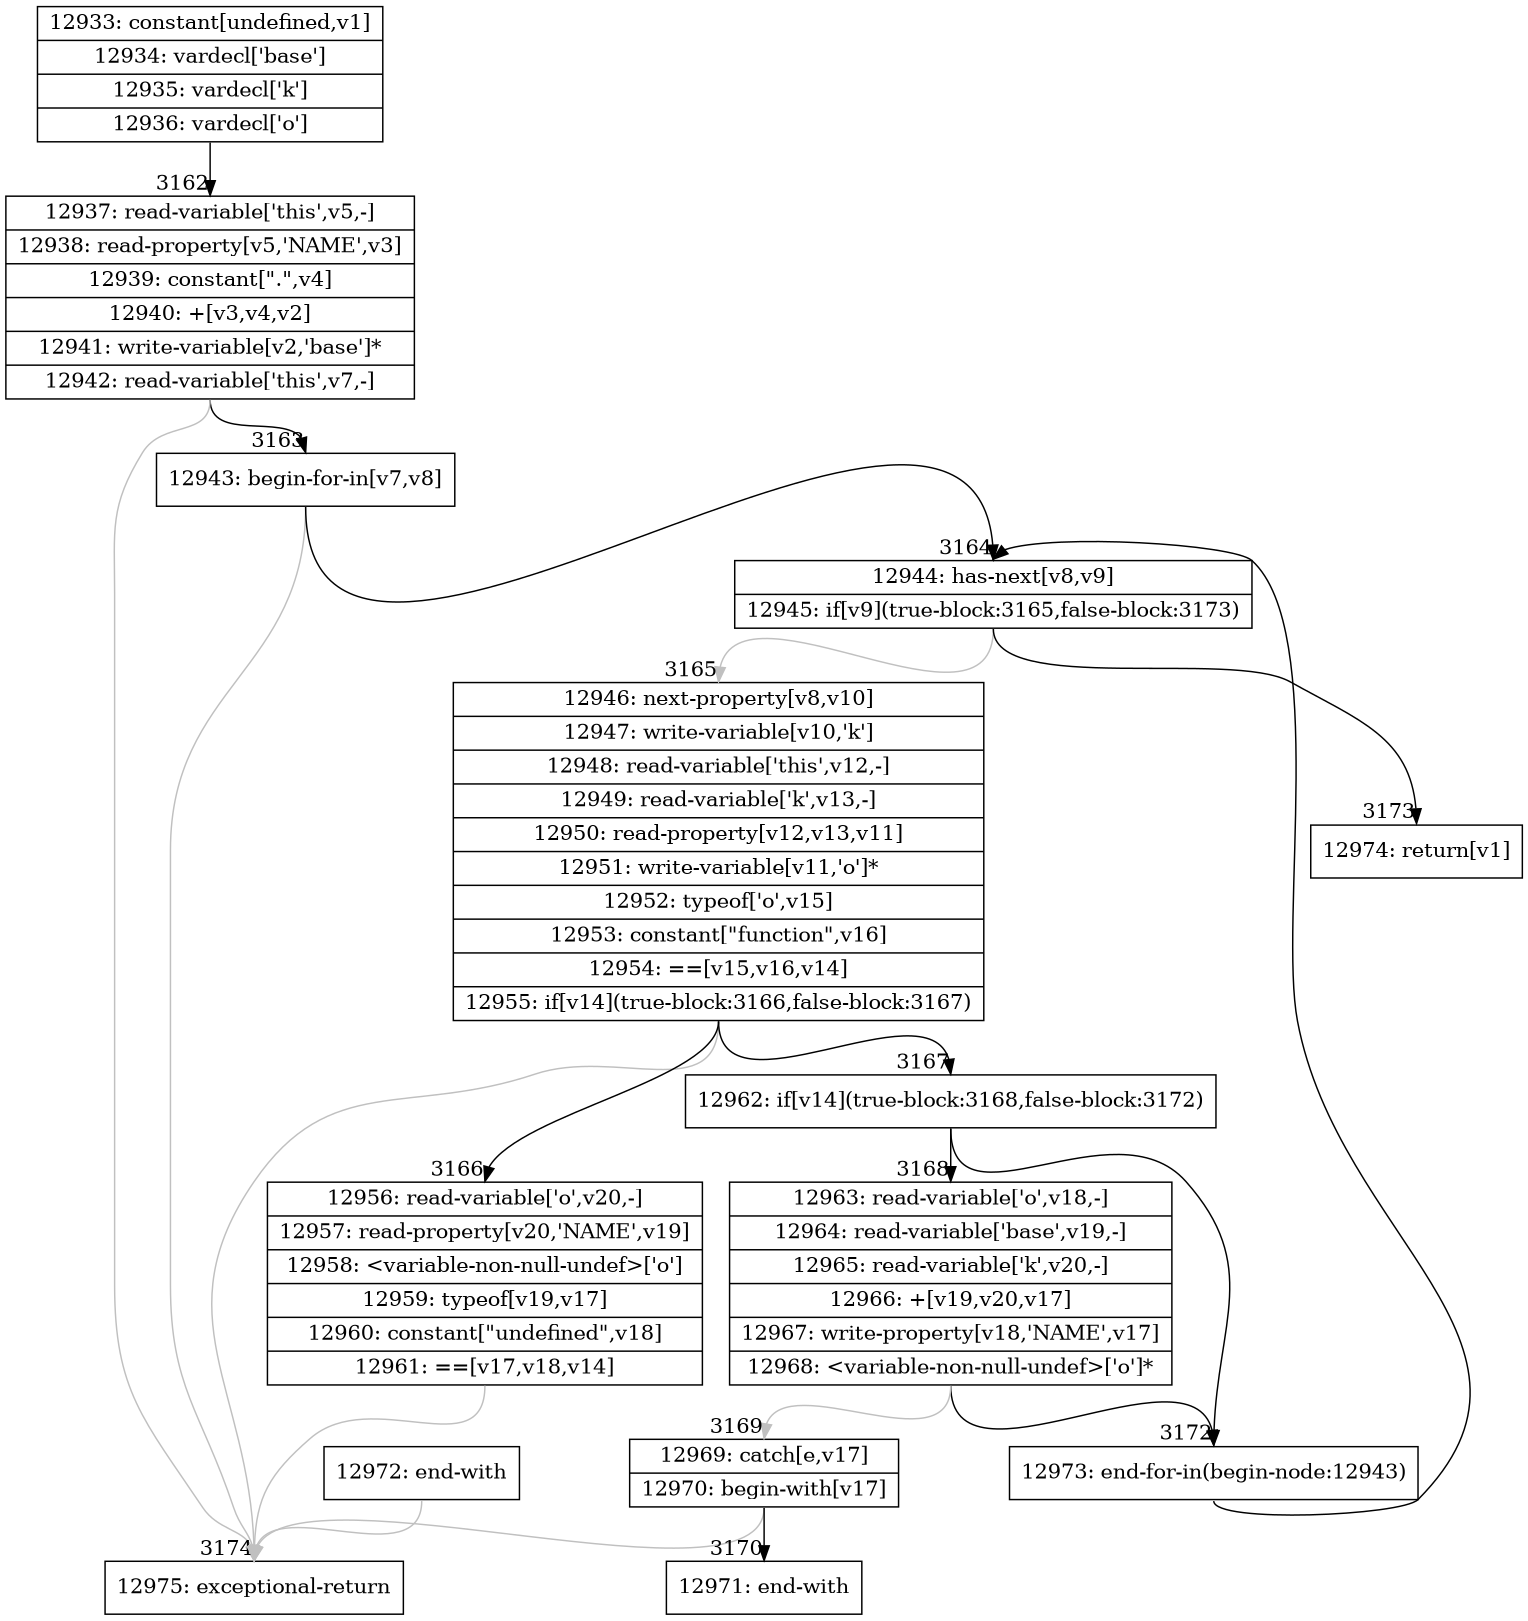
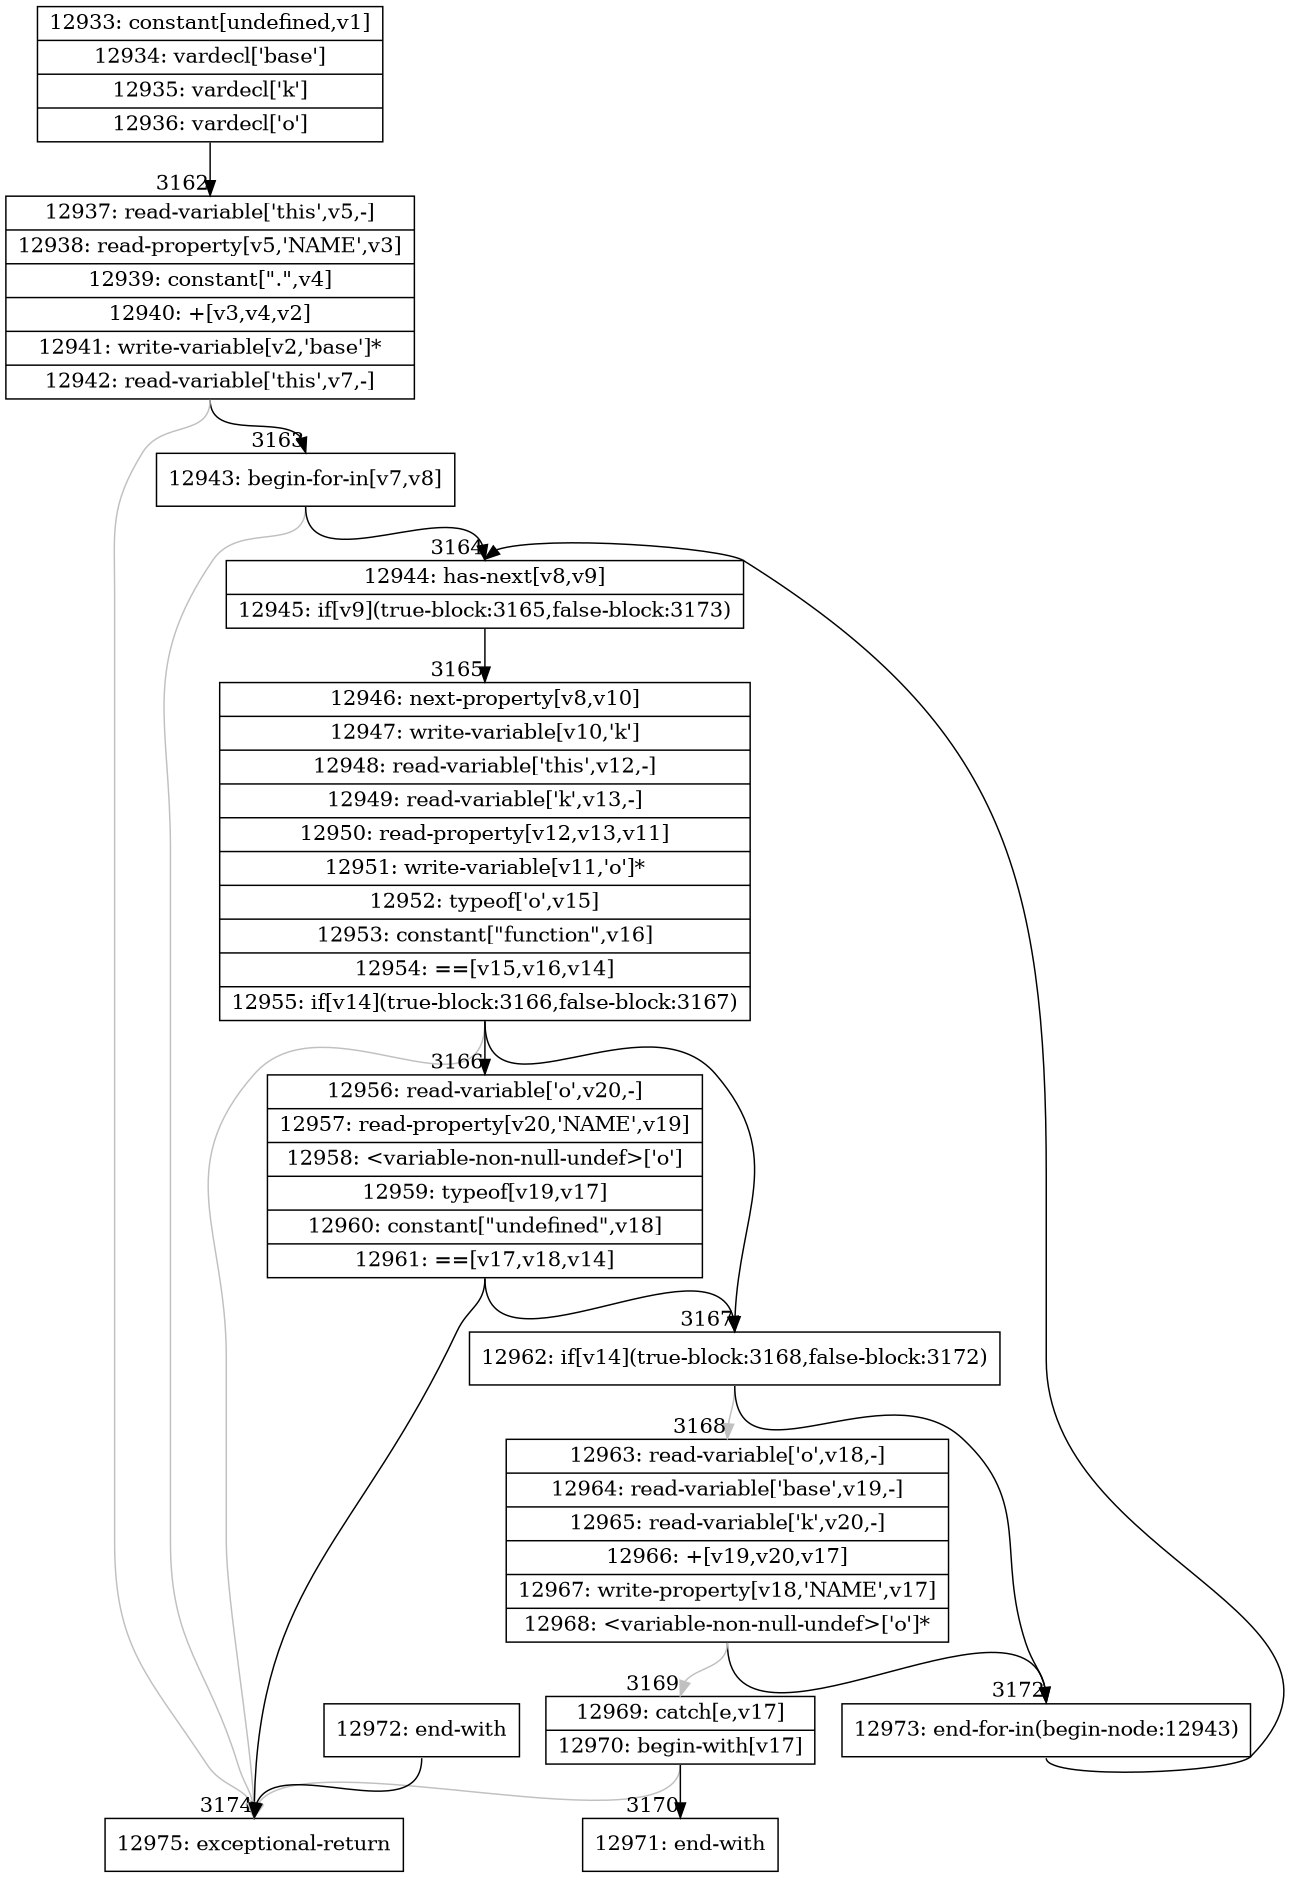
edge "12944: has-next[v8,v9]" -> "12946: next-property[v8,v10]": color gray -> black
node "12974: return[v1]": removed
edge "12962: if[v14](true-block:3168,false-block:3172)" -> "12963: read-variable['o',v18,-]": color black -> gray
edge "12956: read-variable['o',v20,-]" -> "12962: if[v14](true-block:3168,false-block:3172)": added
edge "12956: read-variable['o',v20,-]" -> "12975: exceptional-return": color gray -> black
edge "12972: end-with" -> "12975: exceptional-return": color gray -> black
